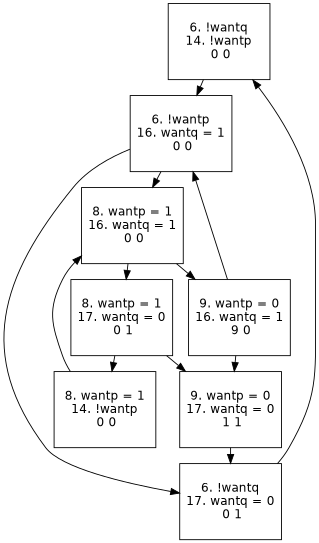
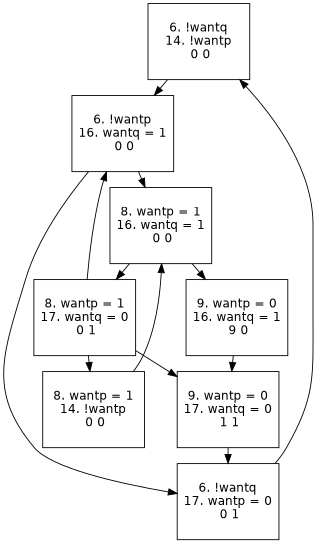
edge "9. wantp = 0 16. wantq = 1 9 0" -> "6. !wantp 16. wantq = 1 0 0": now "8. wantp = 1 17. wantq = 0 0 1" -> "6. !wantp 16. wantq = 1 0 0"
node "6. !wantq 17. wantq = 0 0 1": label "6. !wantq 17. wantq = 0 0 1" -> "6. !wantq 17. wantp = 0 0 1"
